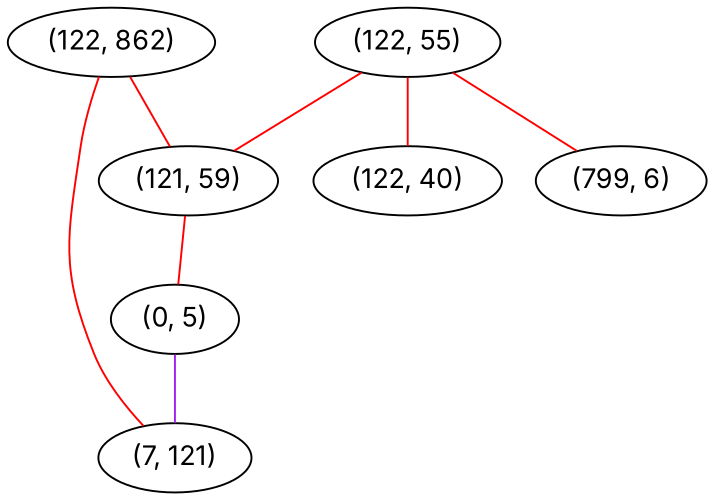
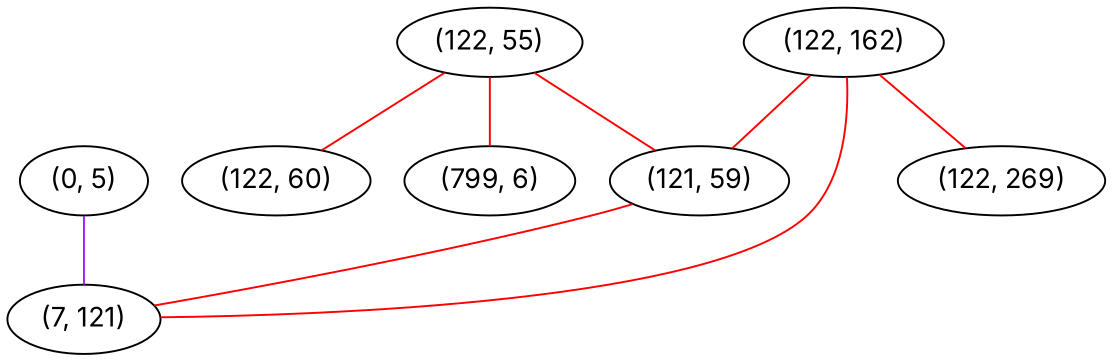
node "(122, 862)": label "(122, 862)" -> "(122, 162)"
node "(122, 40)": label "(122, 40)" -> "(122, 60)"
node "(122, 269)": added
edge "(121, 59)" -- "(0, 5)": now "(121, 59)" -- "(7, 121)"
